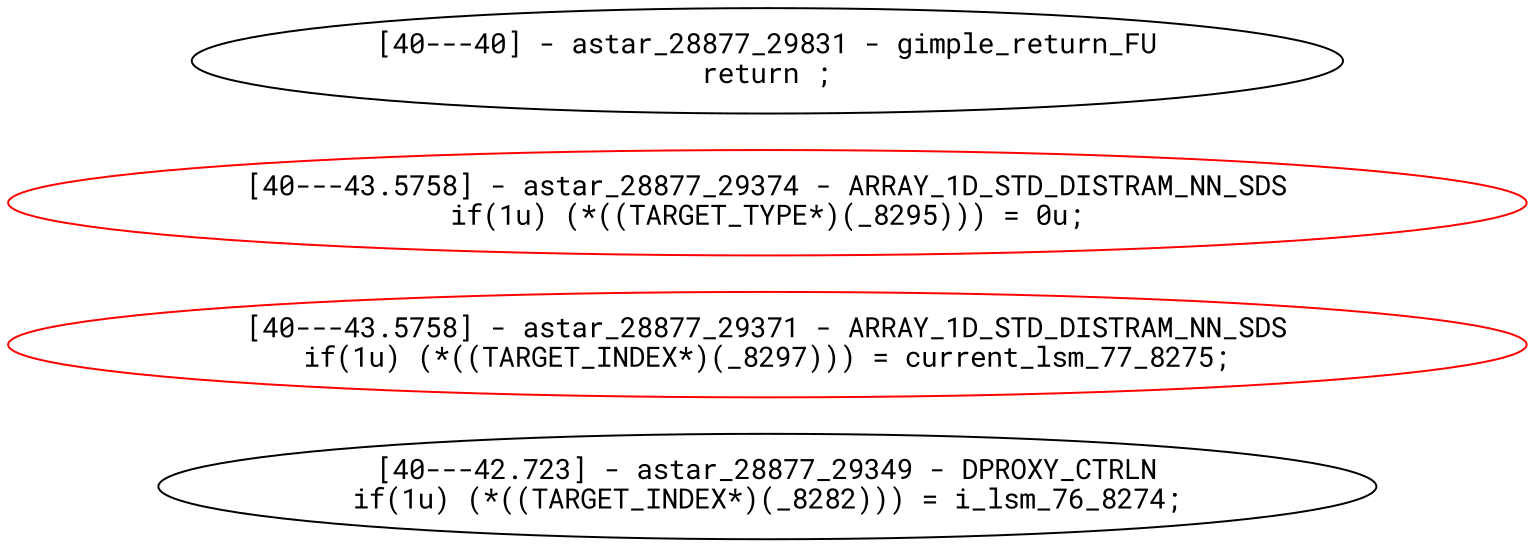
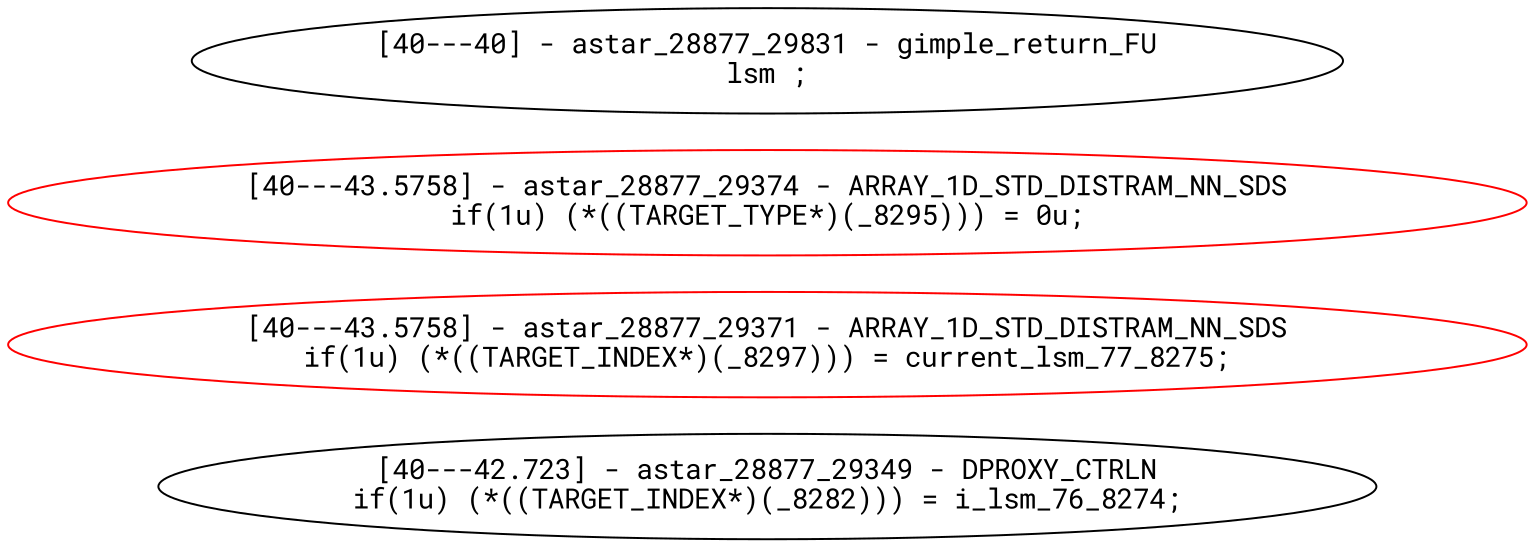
node "[40---40] - astar_28877_29831 - gimple_return_FU return ;": label "[40---40] - astar_28877_29831 - gimple_return_FU return ;" -> "[40---40] - astar_28877_29831 - gimple_return_FU lsm ;"
